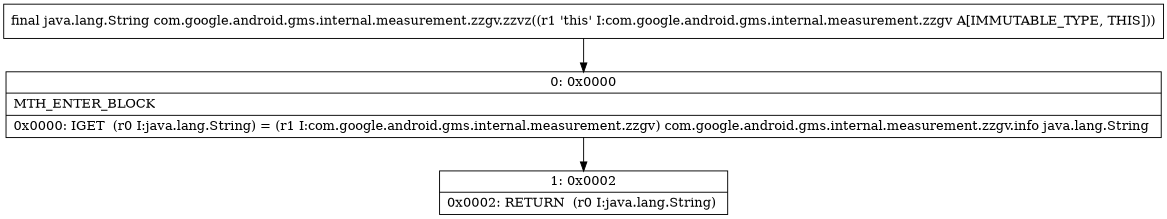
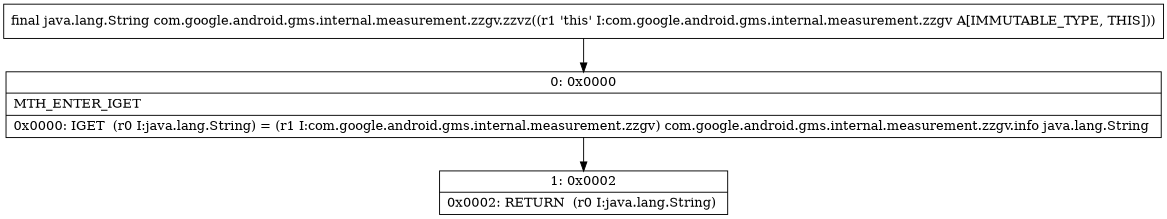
node "0: 0x0000": text "MTH_ENTER_BLOCK" -> "MTH_ENTER_IGET"
